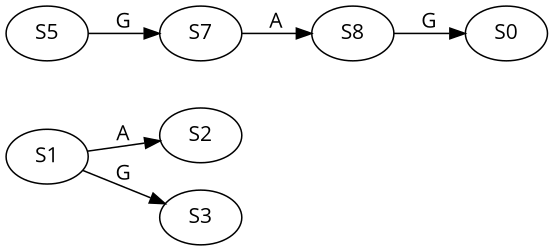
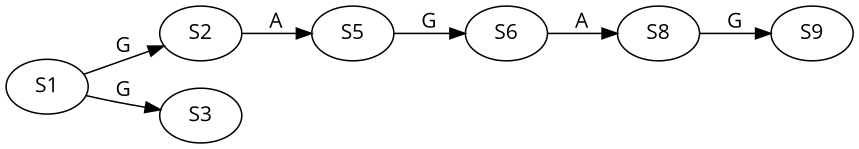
node "S7": label "S7" -> "S6"
edge "S2" -> "S5": added, label "A"
node "S0": label "S0" -> "S9"
edge "S1" -> "S2": label "A" -> "G"
